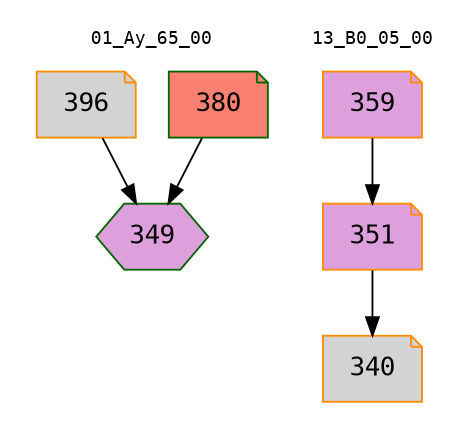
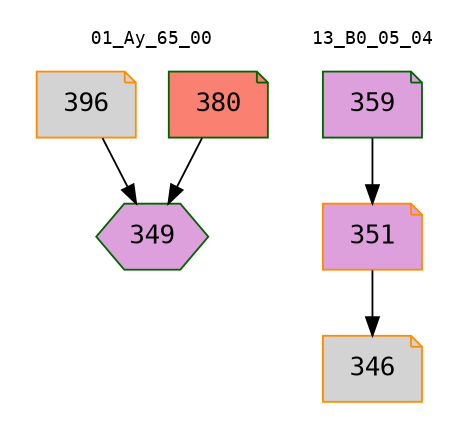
cluster "13_B0_05_00": label "13_B0_05_00" -> "13_B0_05_04"
node "359": color darkorange -> darkgreen
node "340": label "340" -> "346"
